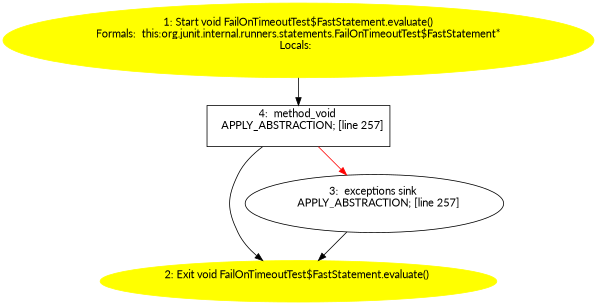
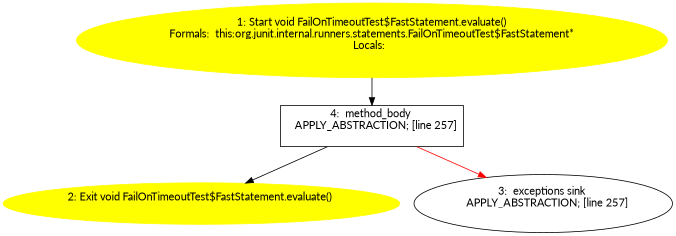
node "4:  method_void APPLY_ABSTRACTION; [line 257]": label "4:  method_void APPLY_ABSTRACTION; [line 257]" -> "4:  method_body APPLY_ABSTRACTION; [line 257]"
edge "3:  exceptions sink APPLY_ABSTRACTION; [line 257]" -> "2: Exit void FailOnTimeoutTest$FastStatement.evaluate()": removed
